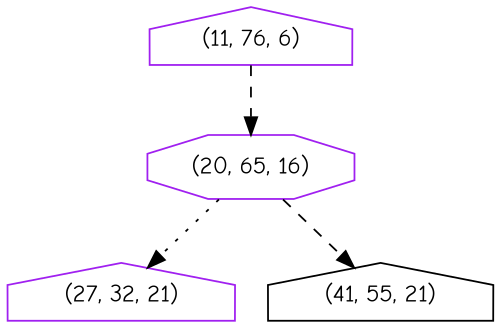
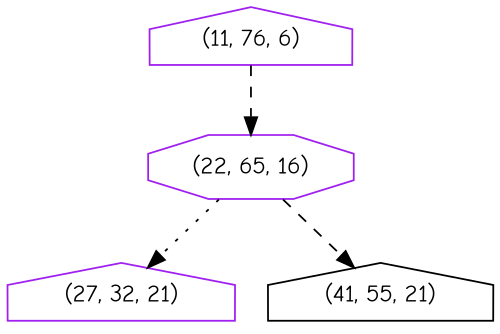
node "(20, 65, 16)": label "(20, 65, 16)" -> "(22, 65, 16)"
